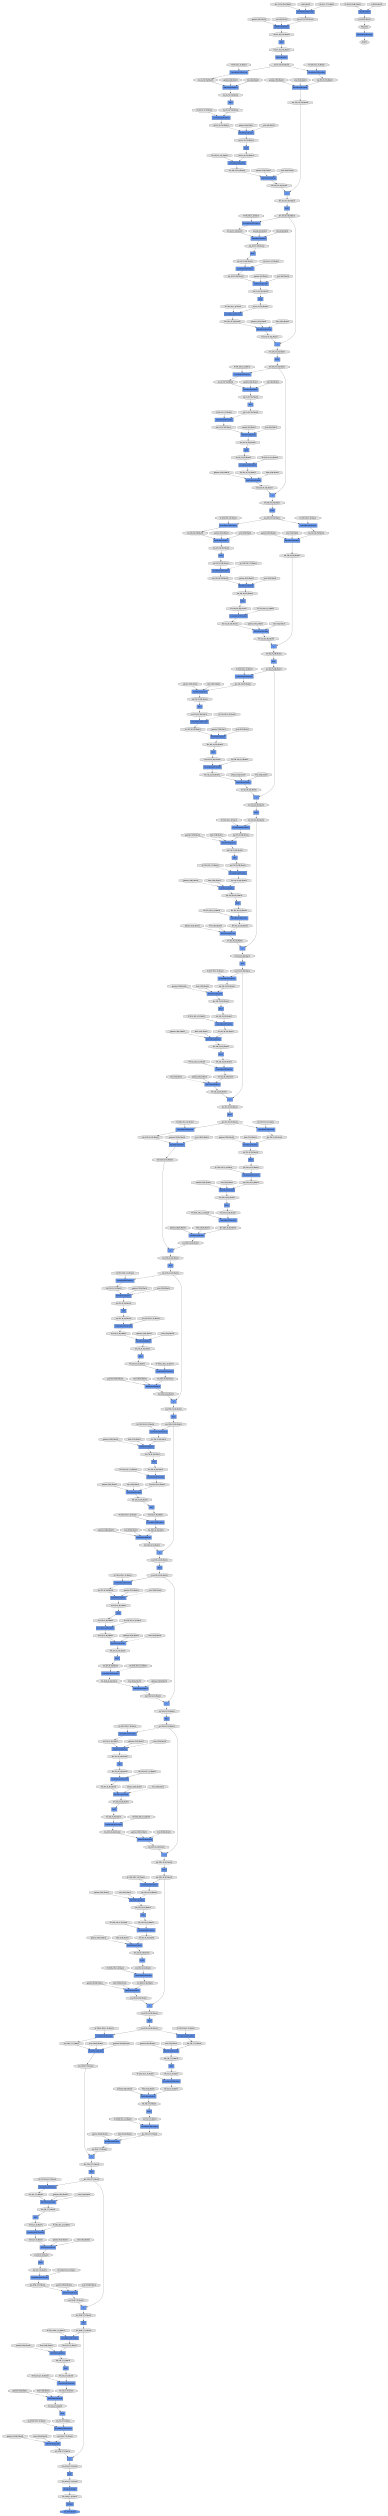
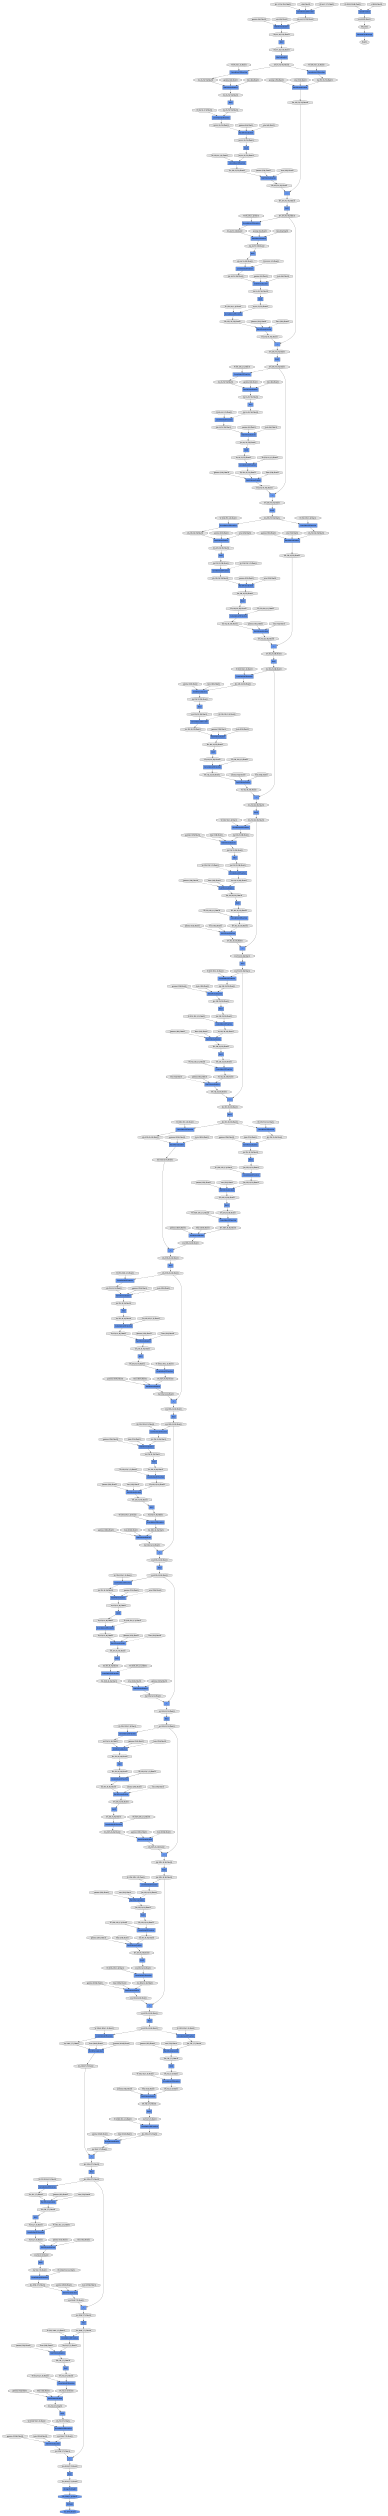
node "(64, 2048, 1, 1), float32": fillcolor #e0e0e0 -> #6495ed
